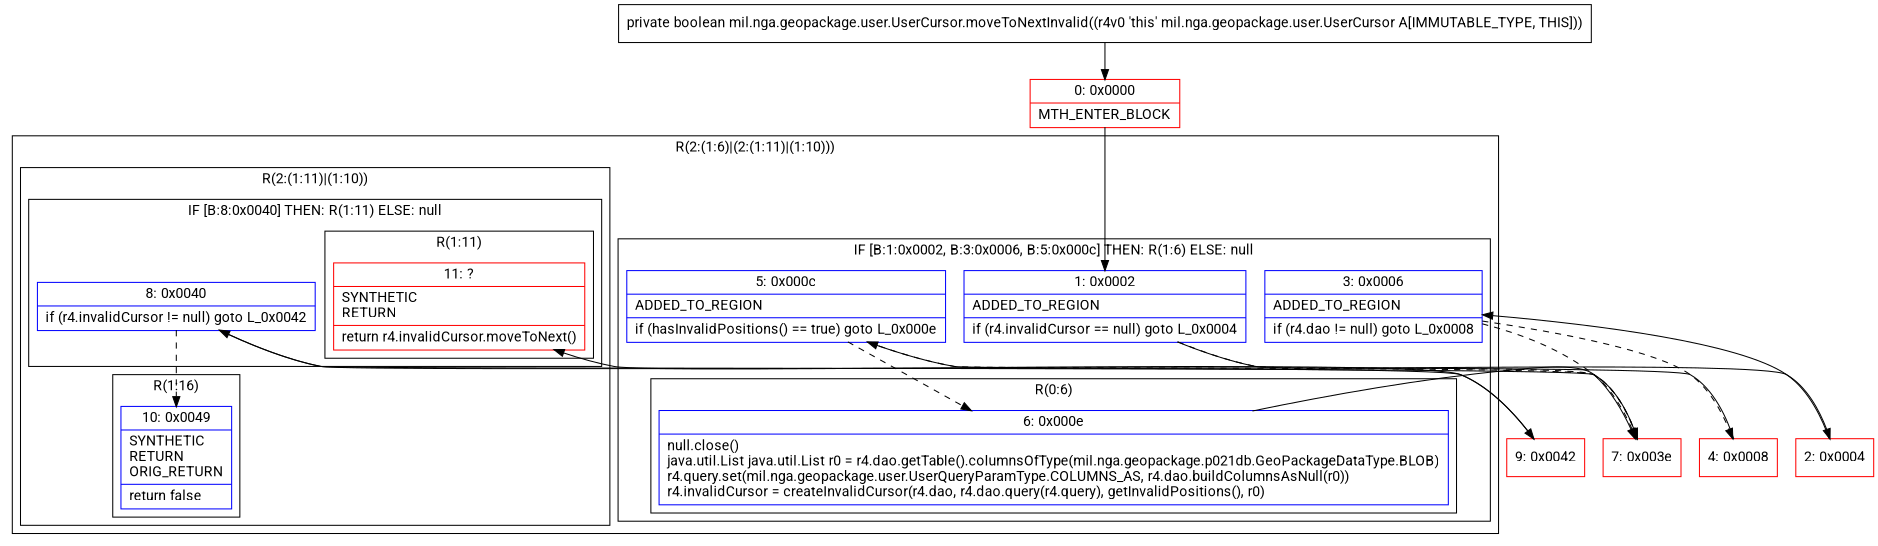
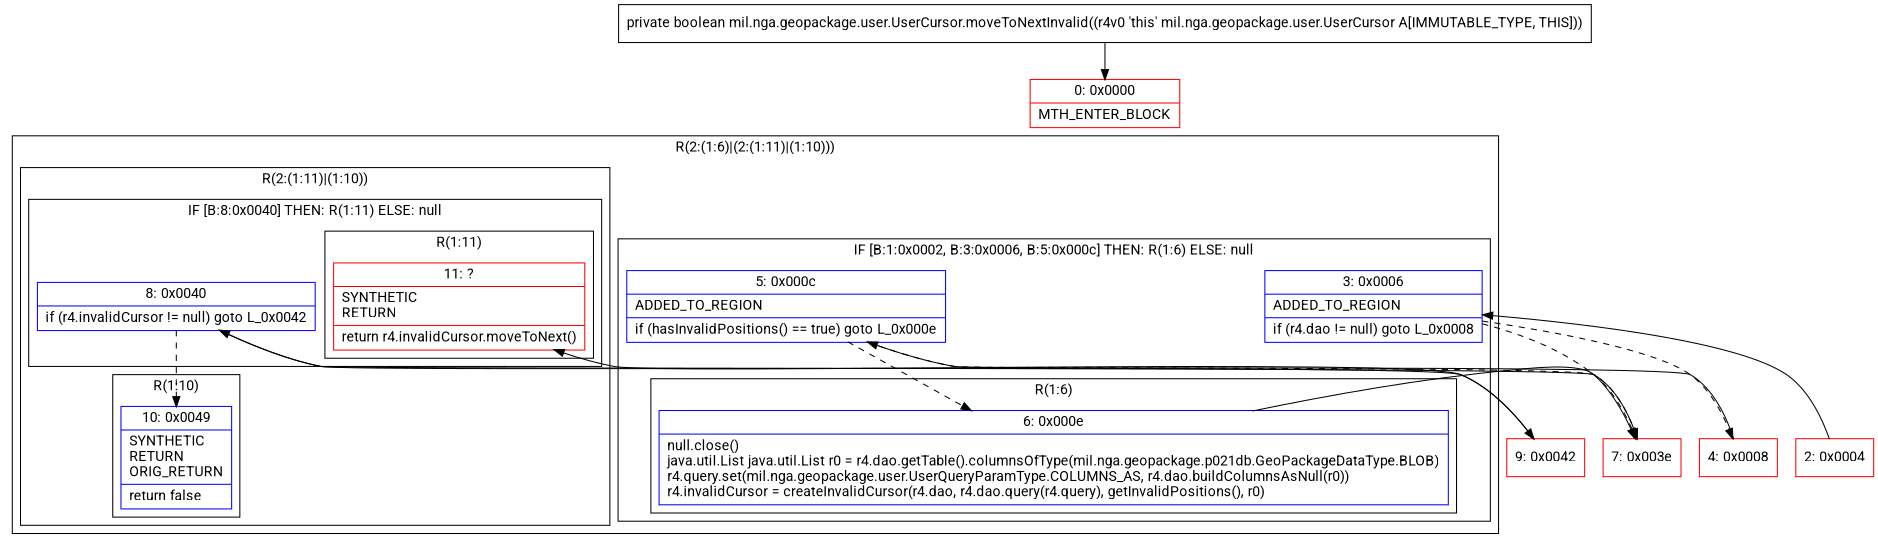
node "1: 0x0002": removed
cluster "R(1:16)": label "R(1:16)" -> "R(1:10)"
cluster "R(0:6)": label "R(0:6)" -> "R(1:6)"
